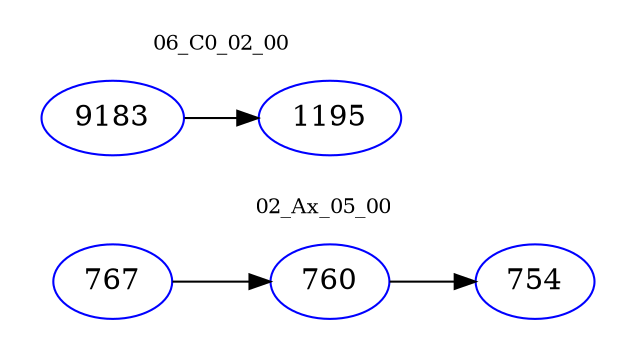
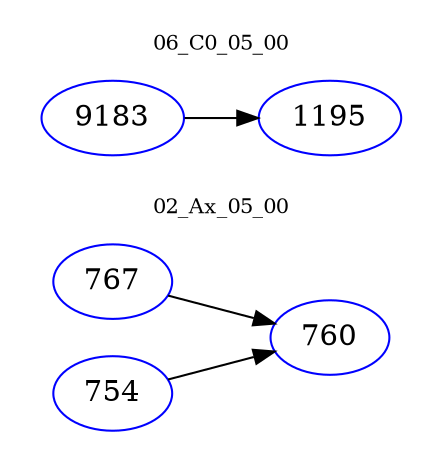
cluster "06_C0_02_00": label "06_C0_02_00" -> "06_C0_05_00"
edge "760" -> "754": reversed
